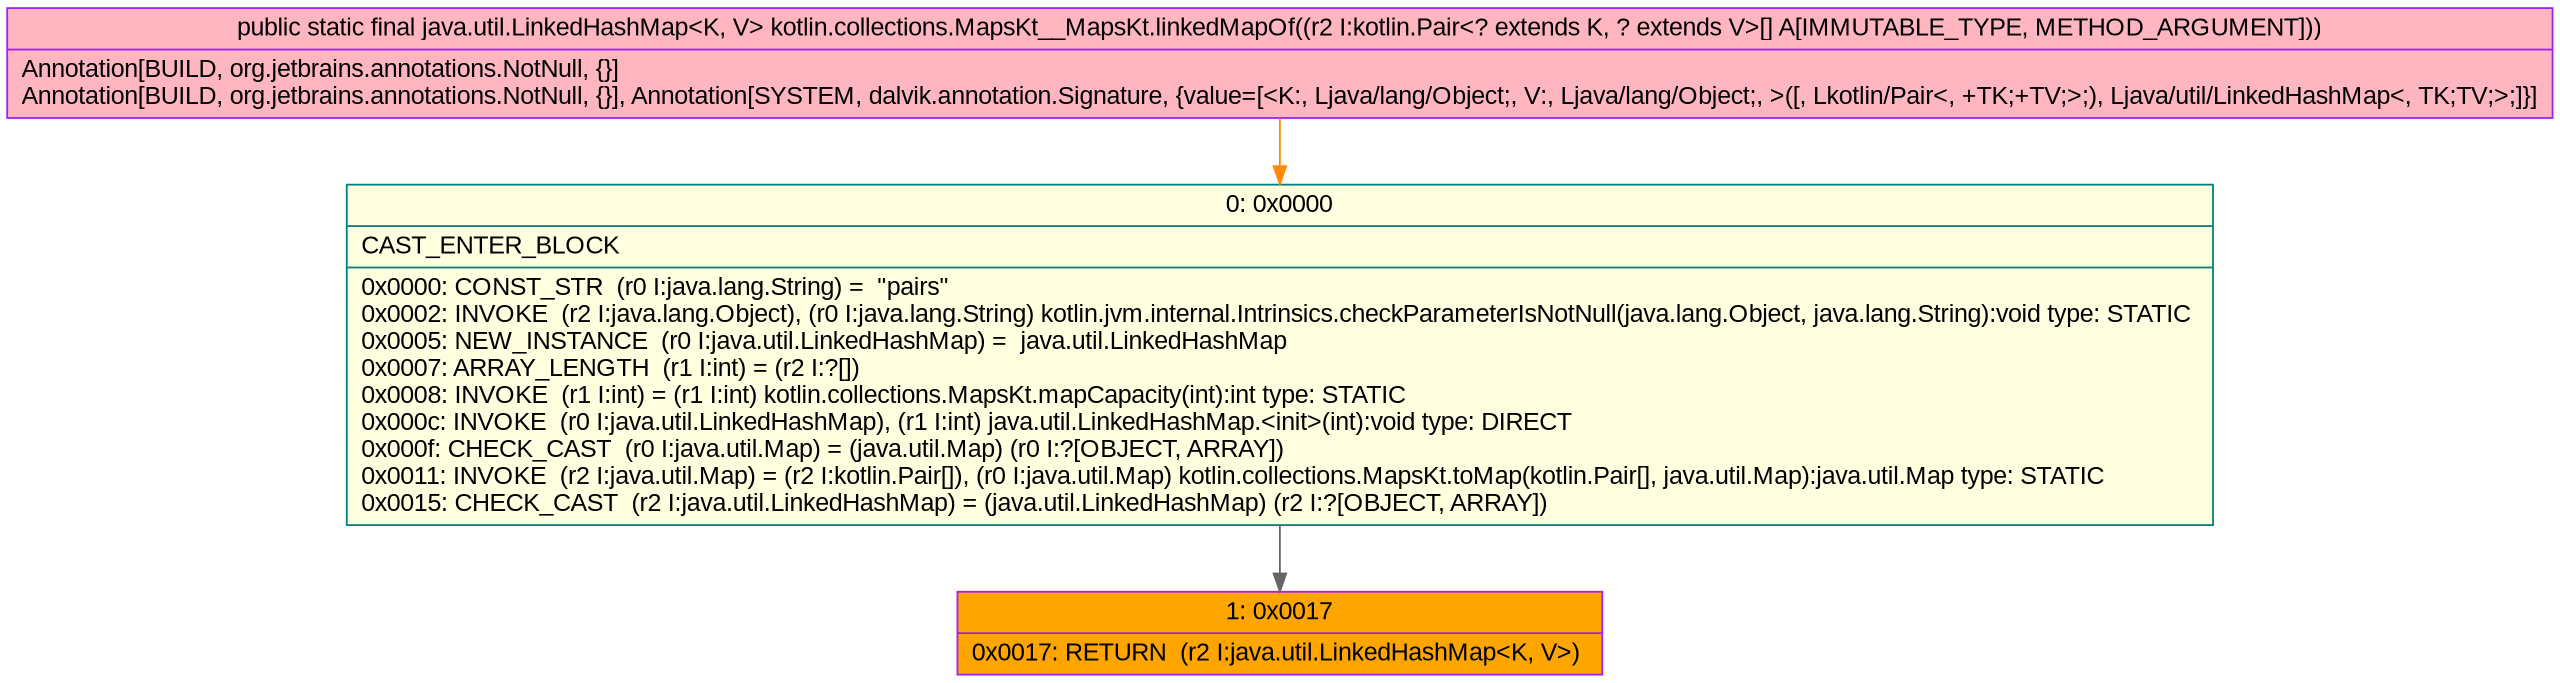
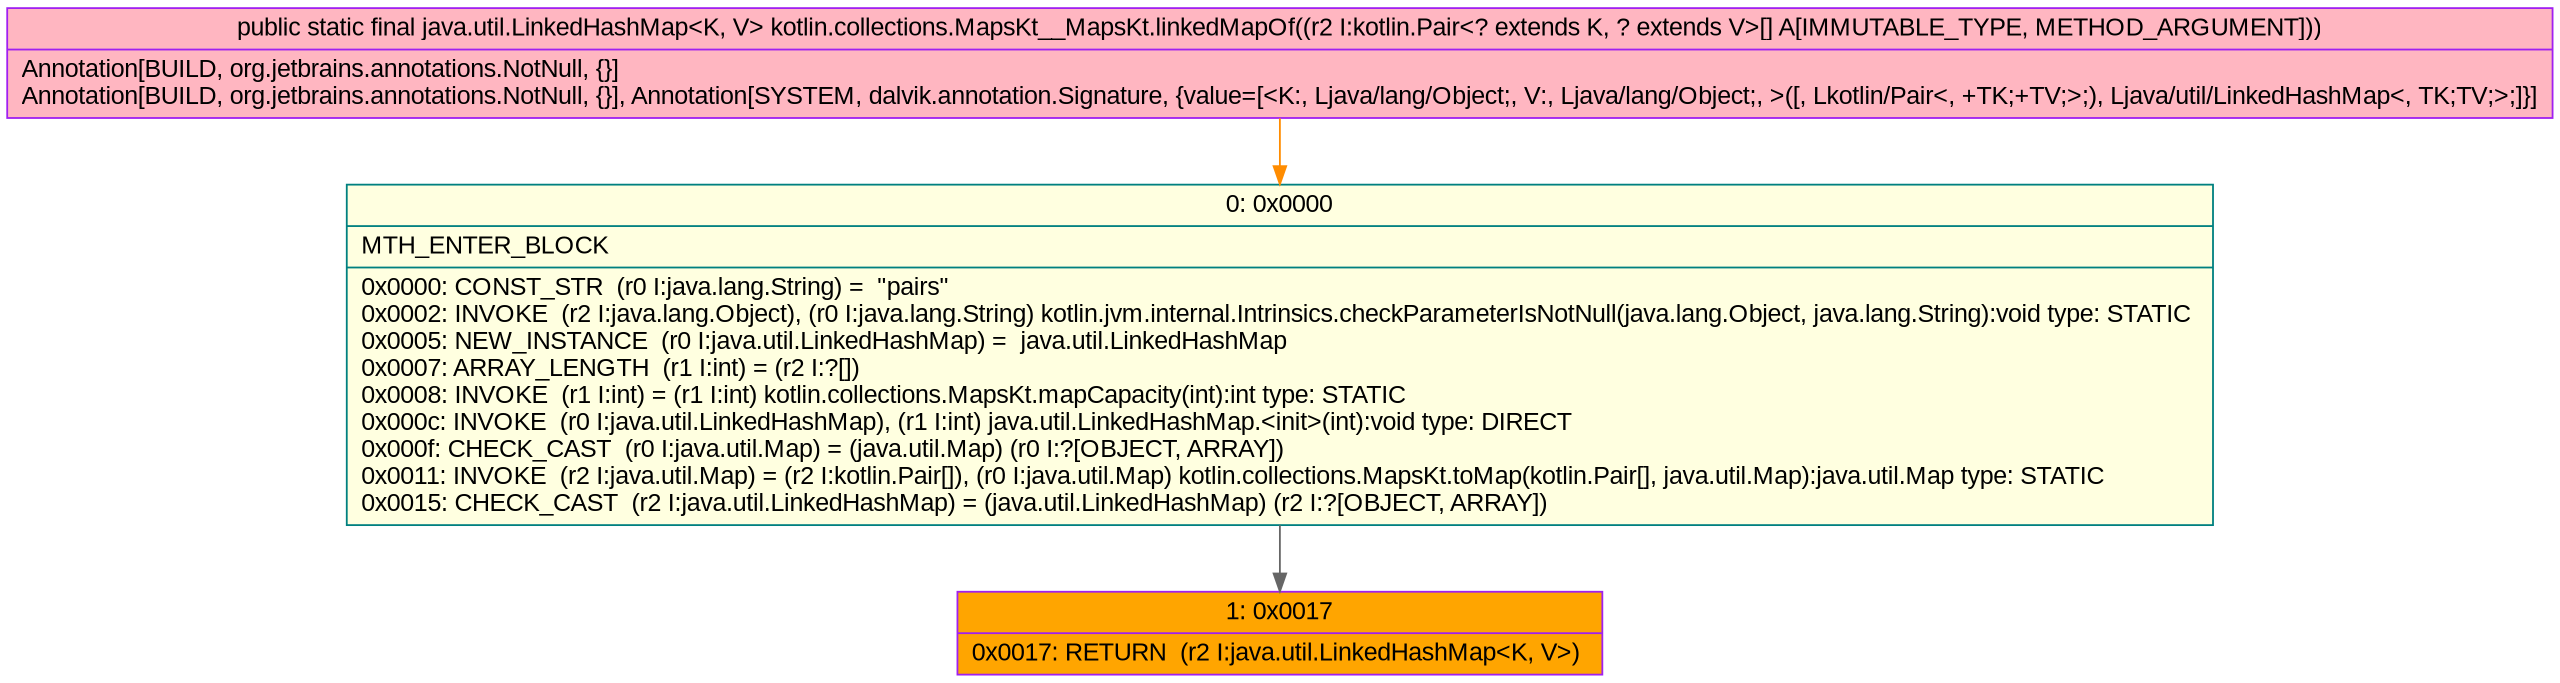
node "0: 0x0000": text "CAST_ENTER_BLOCK" -> "MTH_ENTER_BLOCK"
